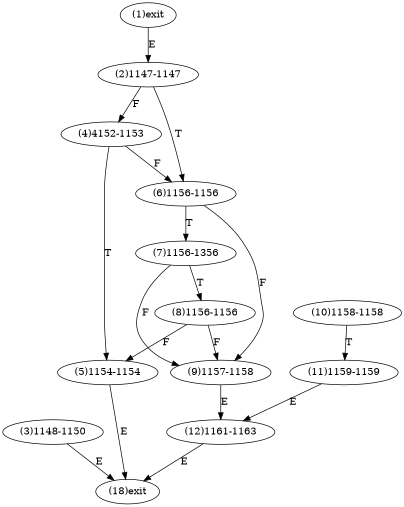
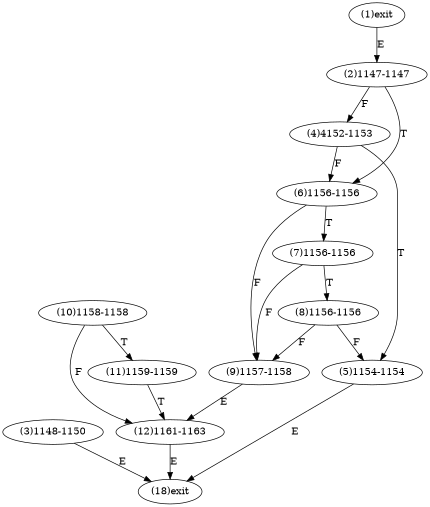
node "(7)1156-1356": label "(7)1156-1356" -> "(7)1156-1156"
edge "(10)1158-1158" -> "(12)1161-1163": added, label "F"
edge "(11)1159-1159" -> "(12)1161-1163": label "E" -> "T"
